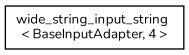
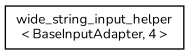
node "wide_string_input_string < BaseInputAdapter, 4 >": label "wide_string_input_string < BaseInputAdapter, 4 >" -> "wide_string_input_helper < BaseInputAdapter, 4 >"
